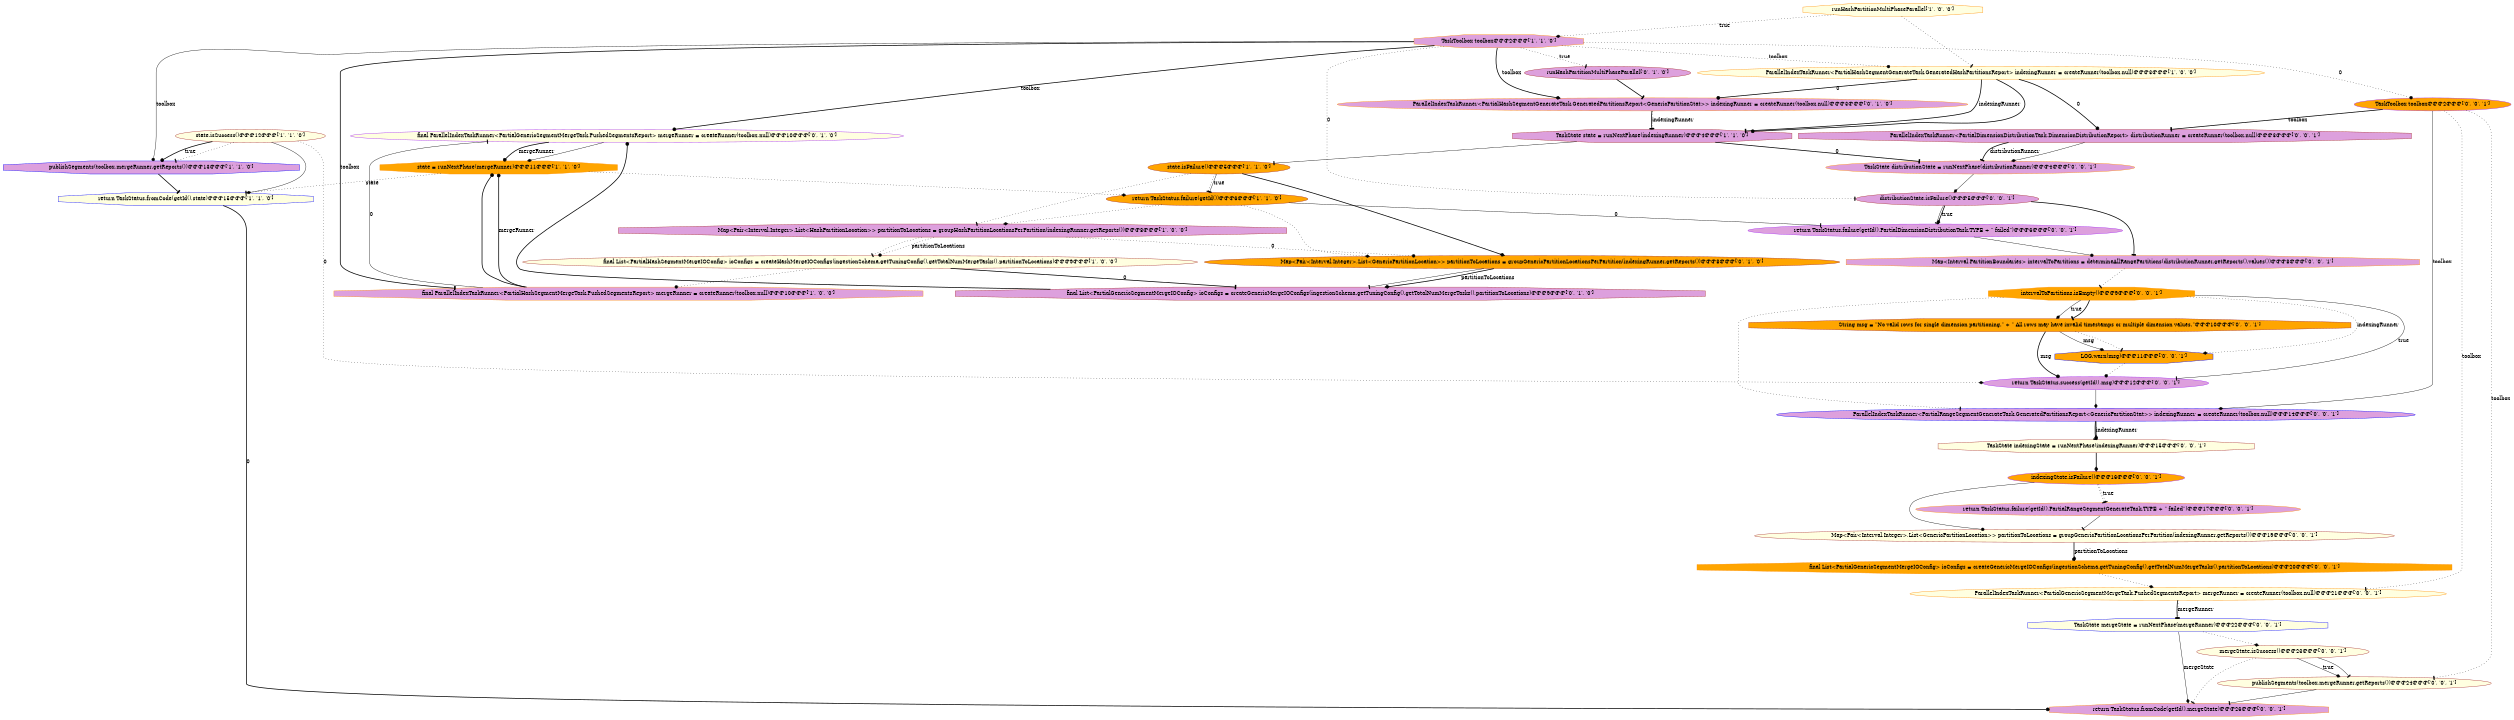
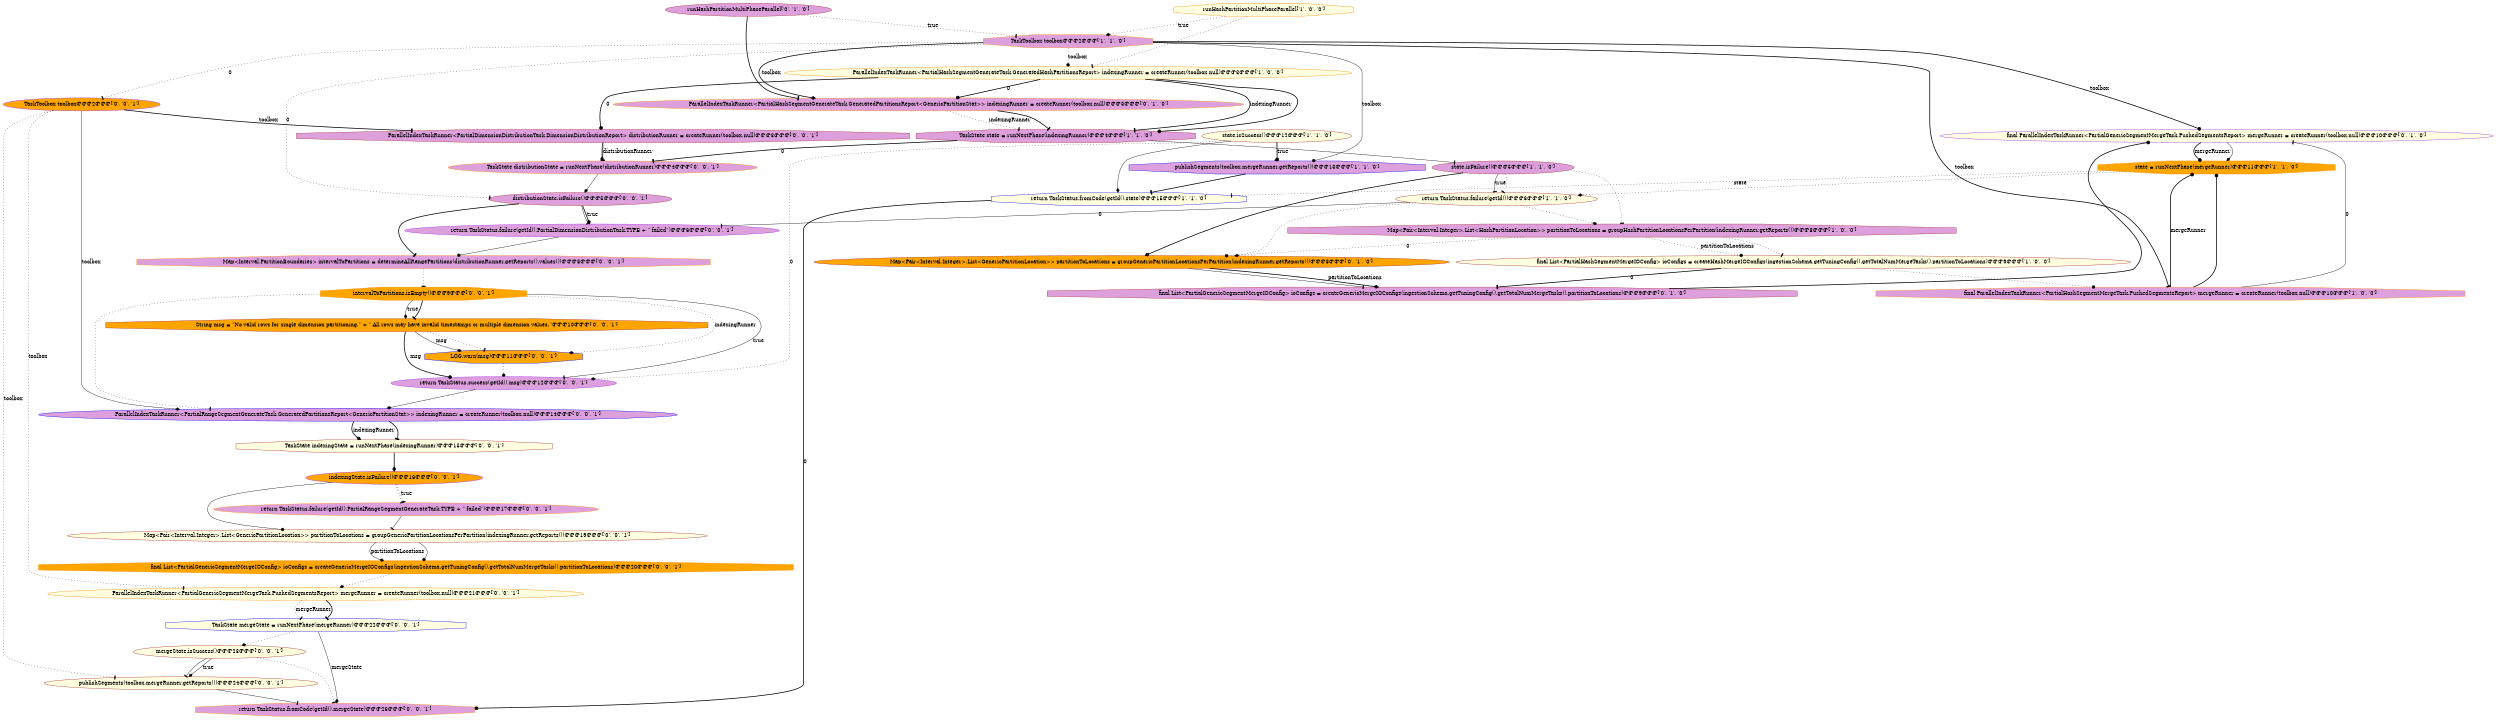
edge "TaskToolbox toolbox@@@2@@@['1', '1', '0']" -> "TaskToolbox toolbox@@@2@@@['0', '0', '1']": arrowhead dot -> tee
edge "TaskToolbox toolbox@@@2@@@['1', '1', '0']" -> "runHashPartitionMultiPhaseParallel['0', '1', '0']": reversed
node "state.isFailure()@@@5@@@['1', '1', '0']": fillcolor orange -> plum
node "return TaskStatus.failure(getId())@@@6@@@['1', '1', '0']": fillcolor orange -> lightyellow
